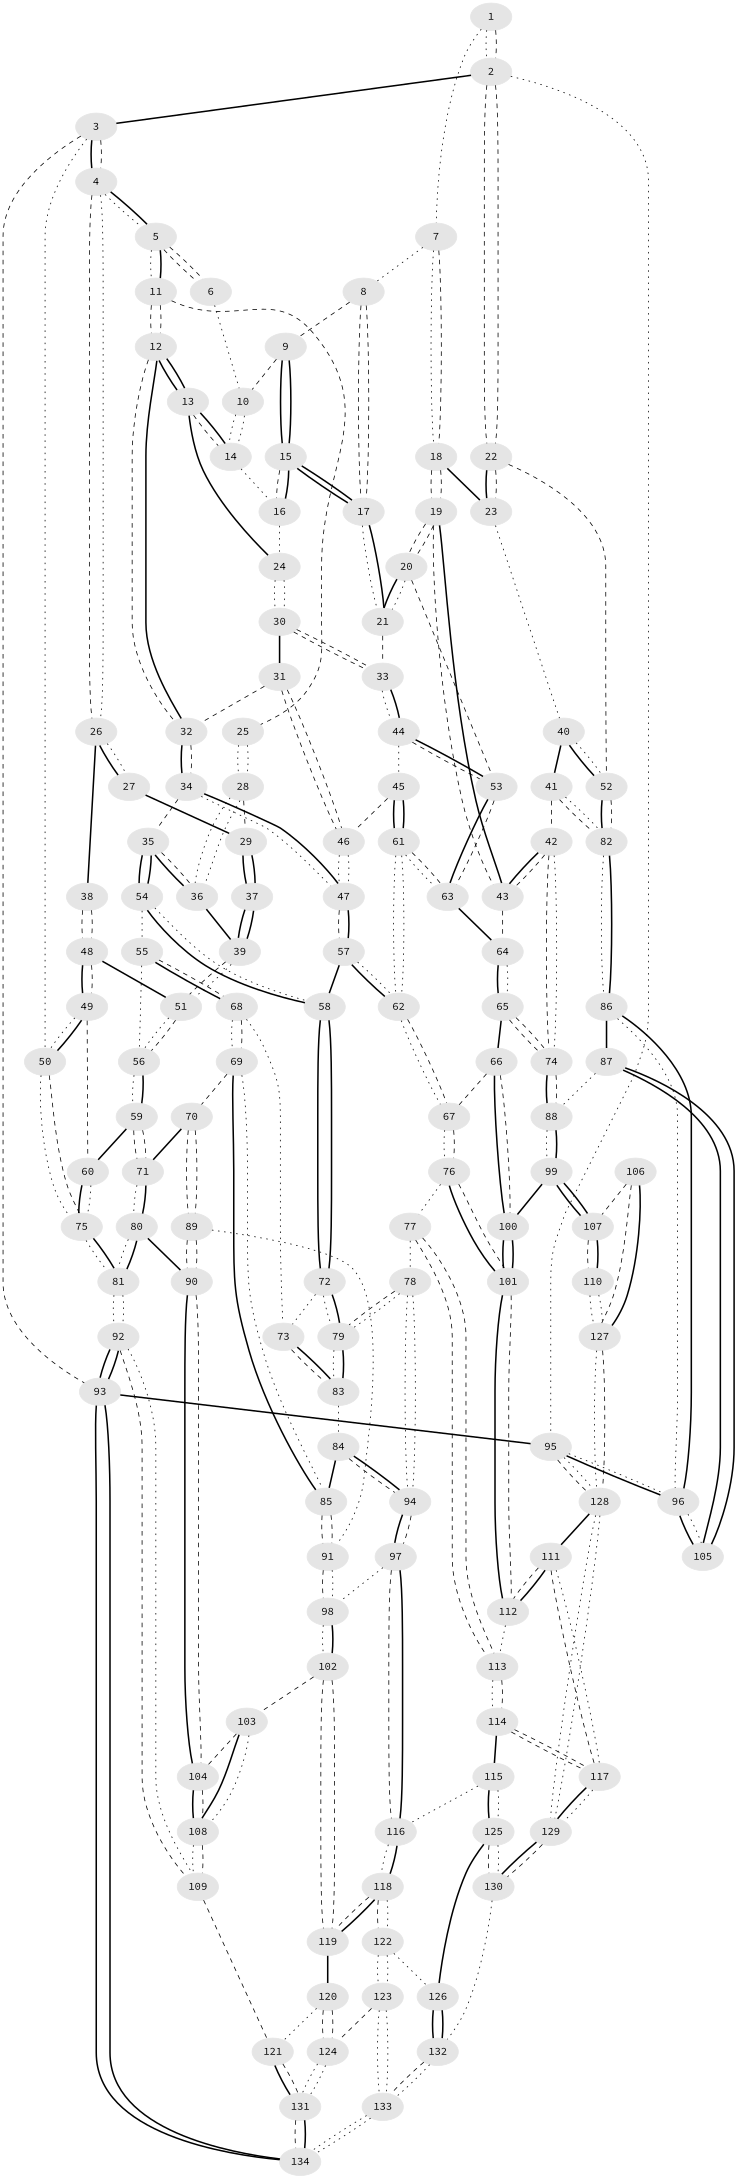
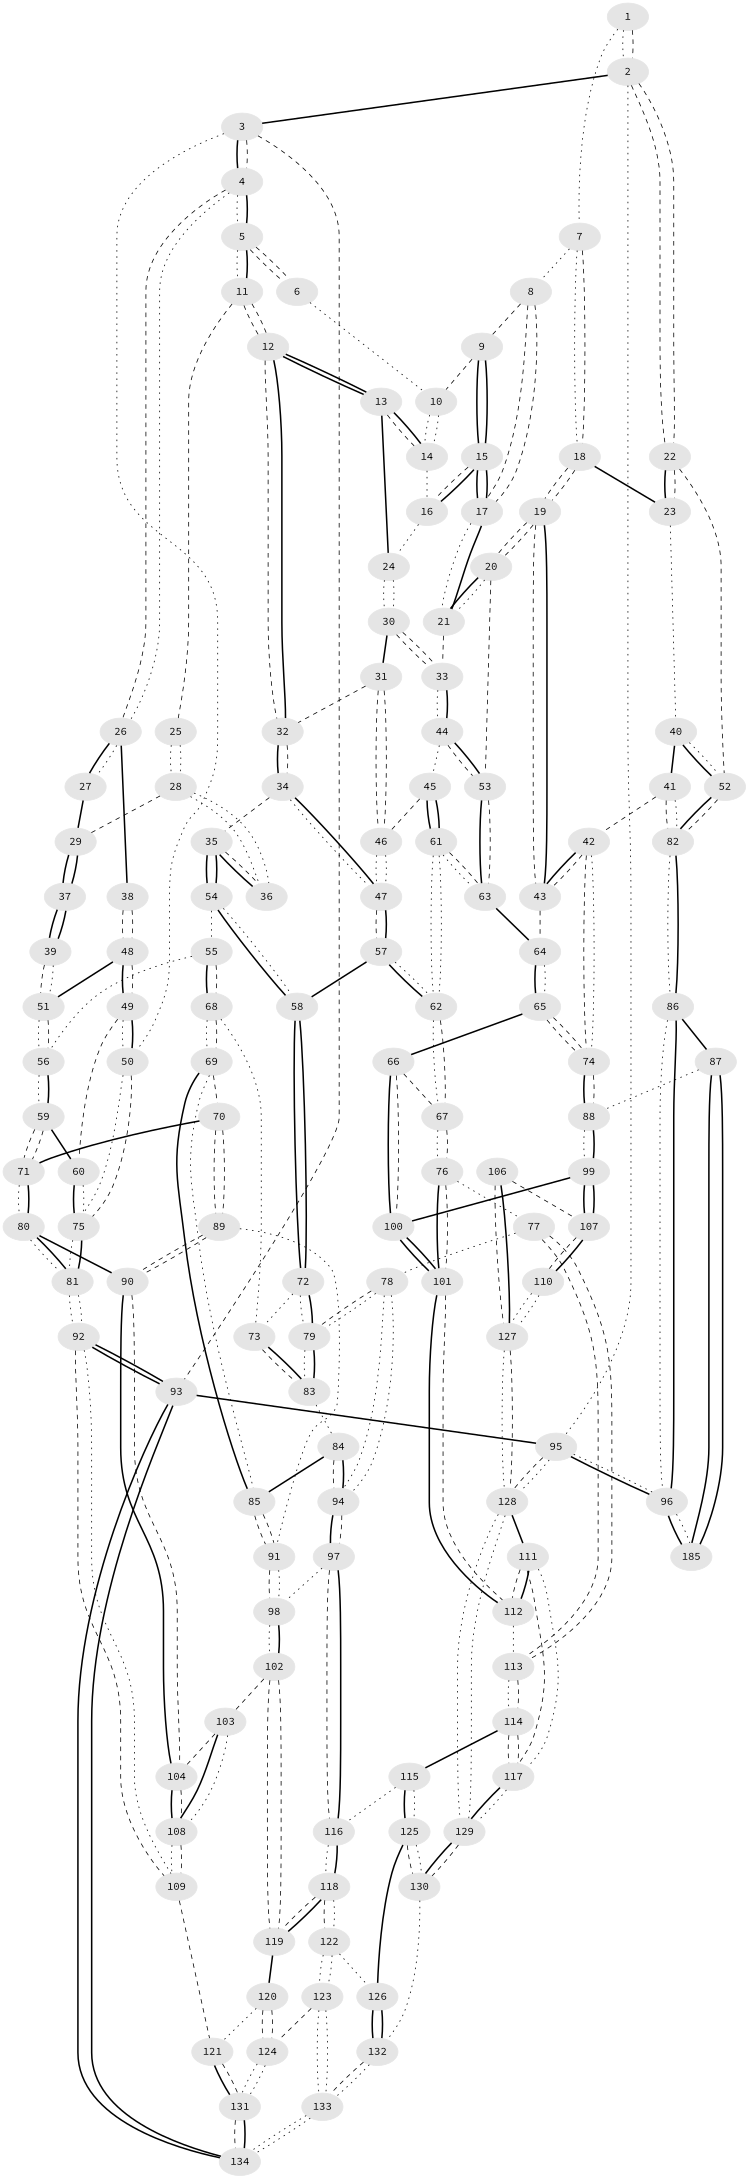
edge "36" -- "39": removed
node "105": label "105" -> "185"
